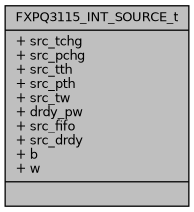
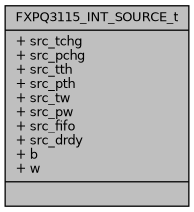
node "FXPQ3115_INT_SOURCE_t": text "+ drdy_pw" -> "+ src_pw"
